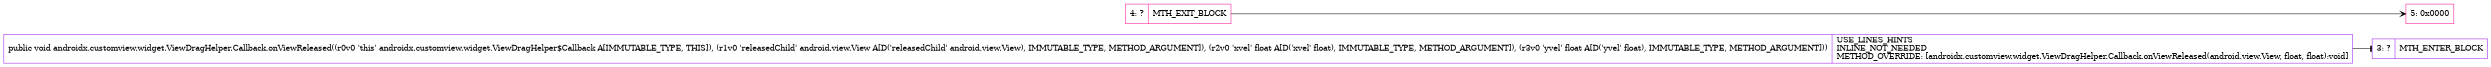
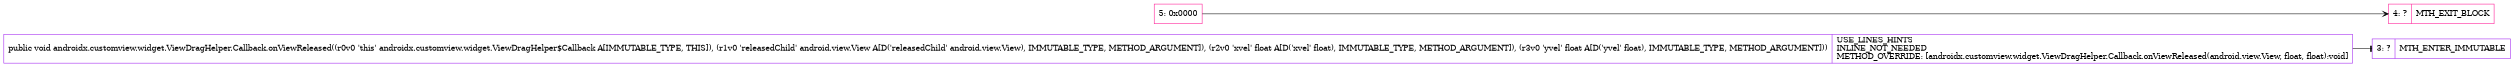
edge "4: ?" -> "5: 0x0000": reversed
node "3: ?": text "MTH_ENTER_BLOCK" -> "MTH_ENTER_IMMUTABLE"
